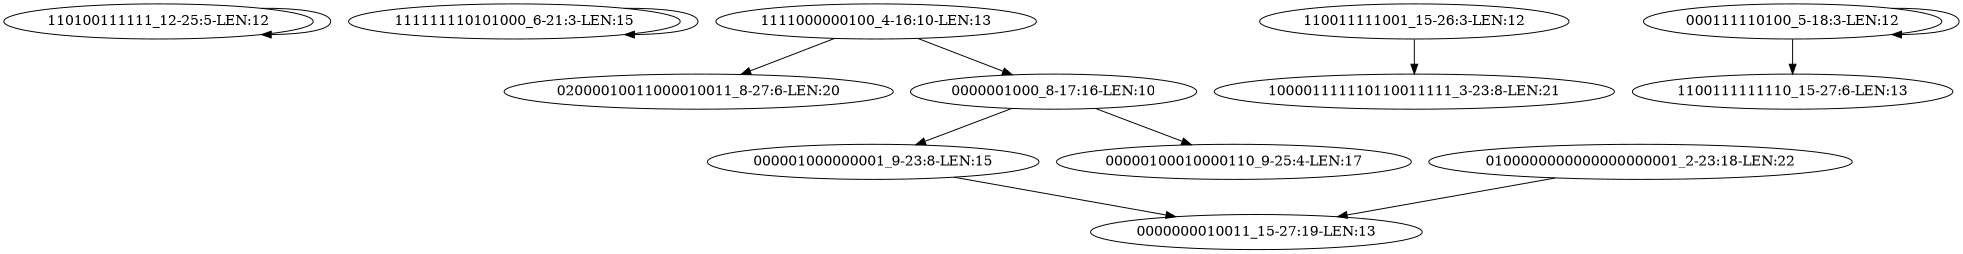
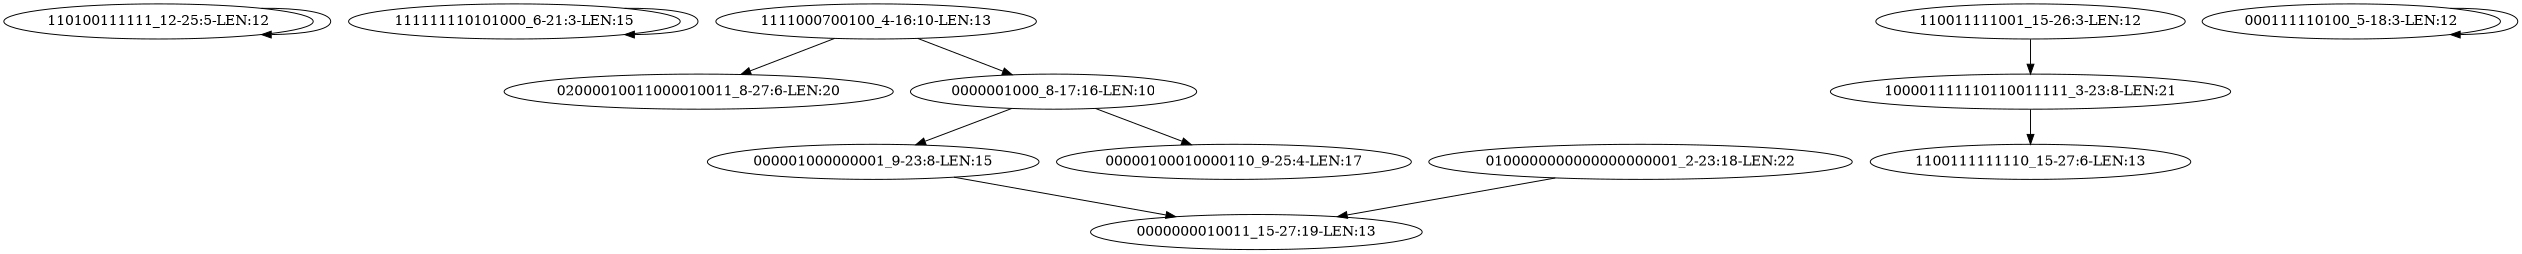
node "1111000000100_4-16:10-LEN:13": label "1111000000100_4-16:10-LEN:13" -> "1111000700100_4-16:10-LEN:13"
edge "000111110100_5-18:3-LEN:12" -> "1100111111110_15-27:6-LEN:13": now "100001111110110011111_3-23:8-LEN:21" -> "1100111111110_15-27:6-LEN:13"
